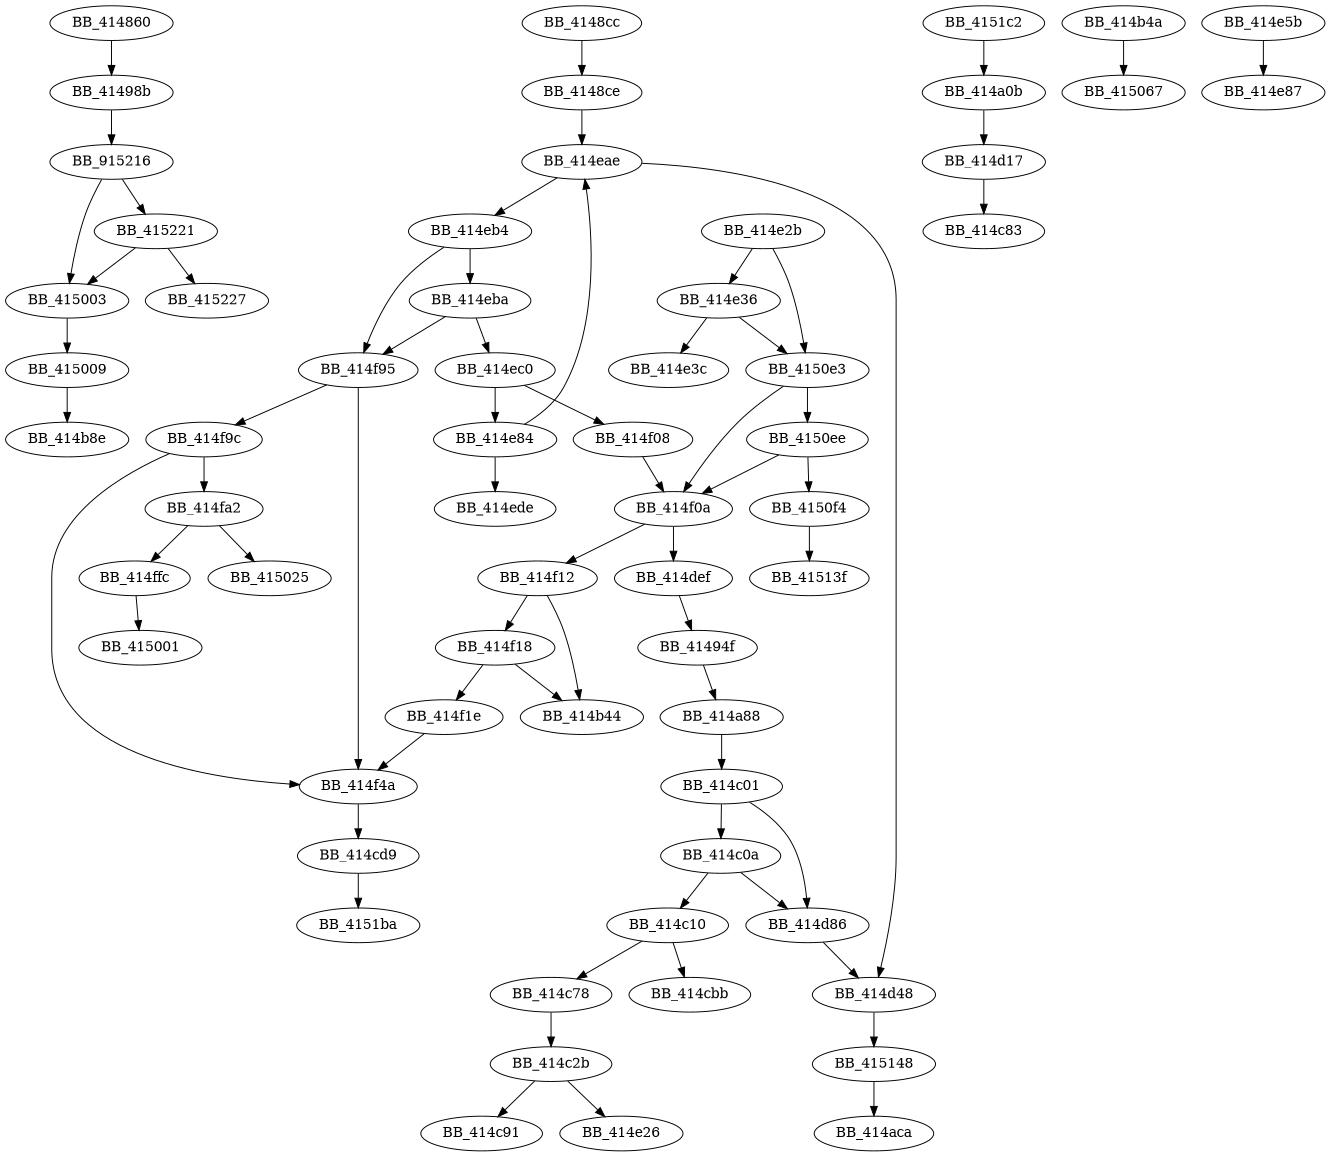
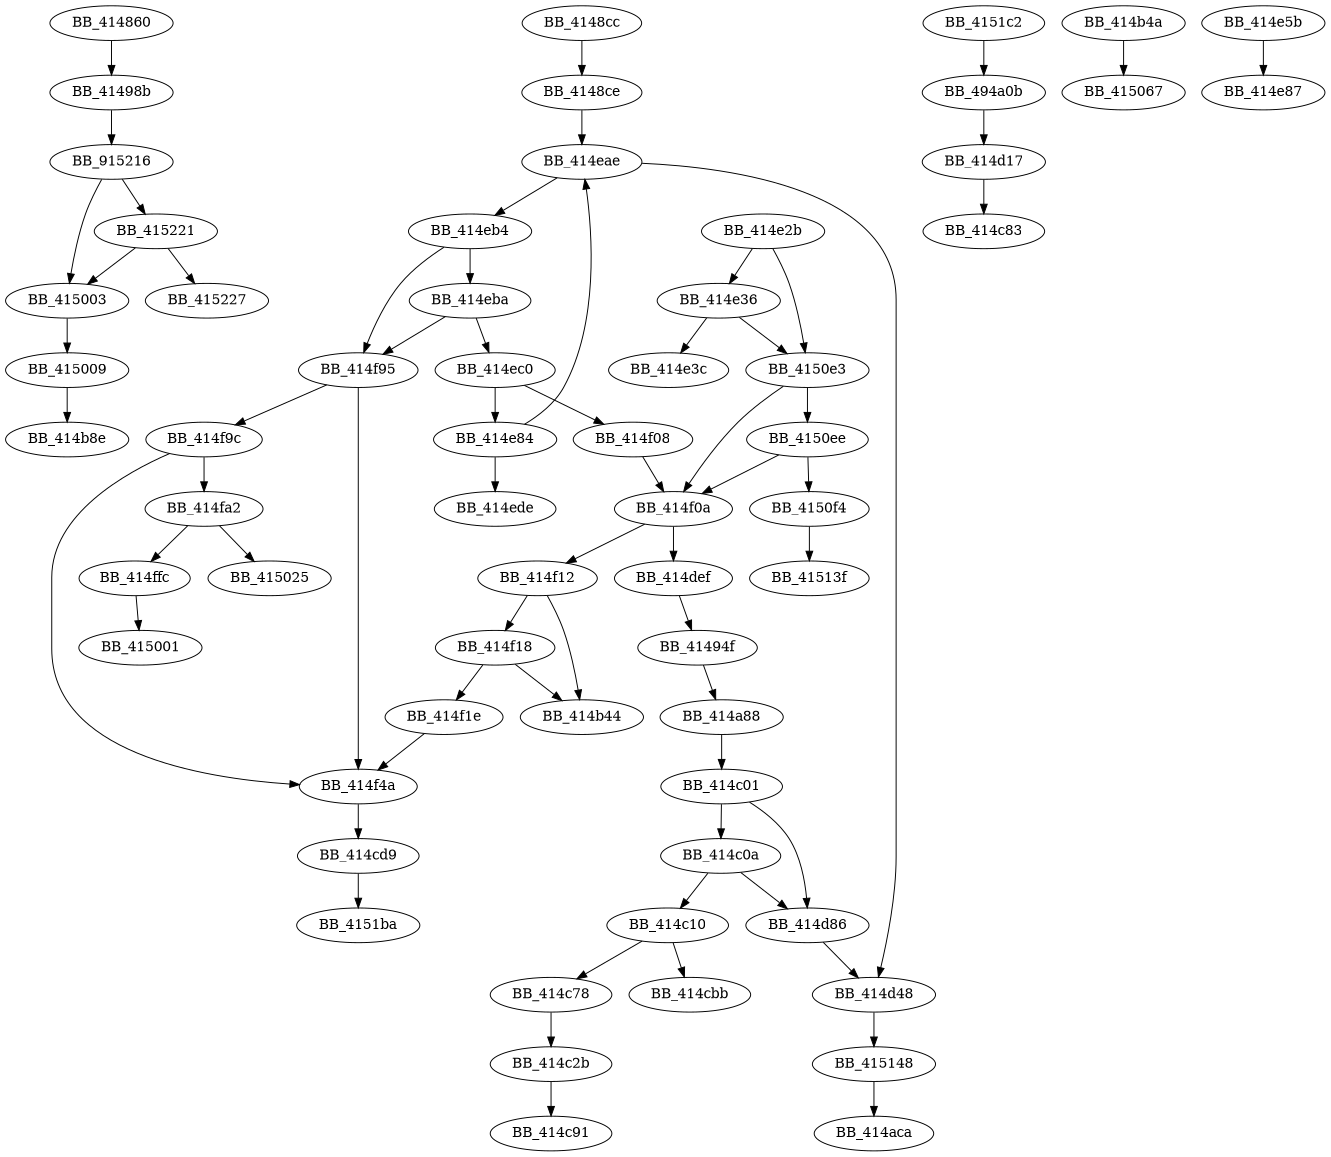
node "BB_414a0b": label "BB_414a0b" -> "BB_494a0b"
node "BB_414e26": removed
